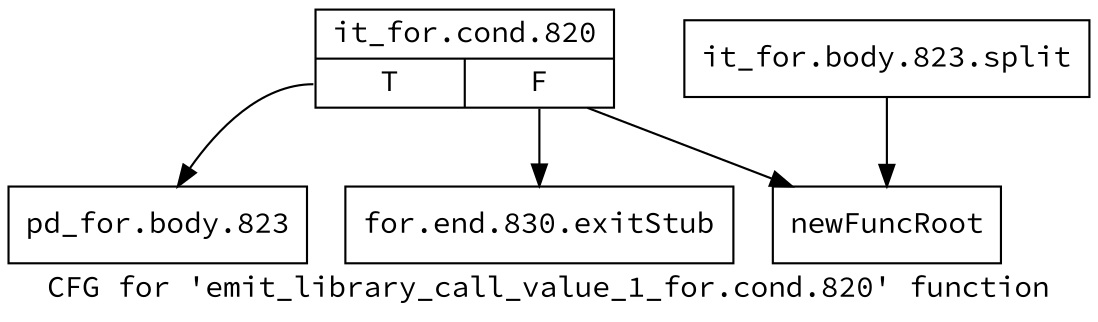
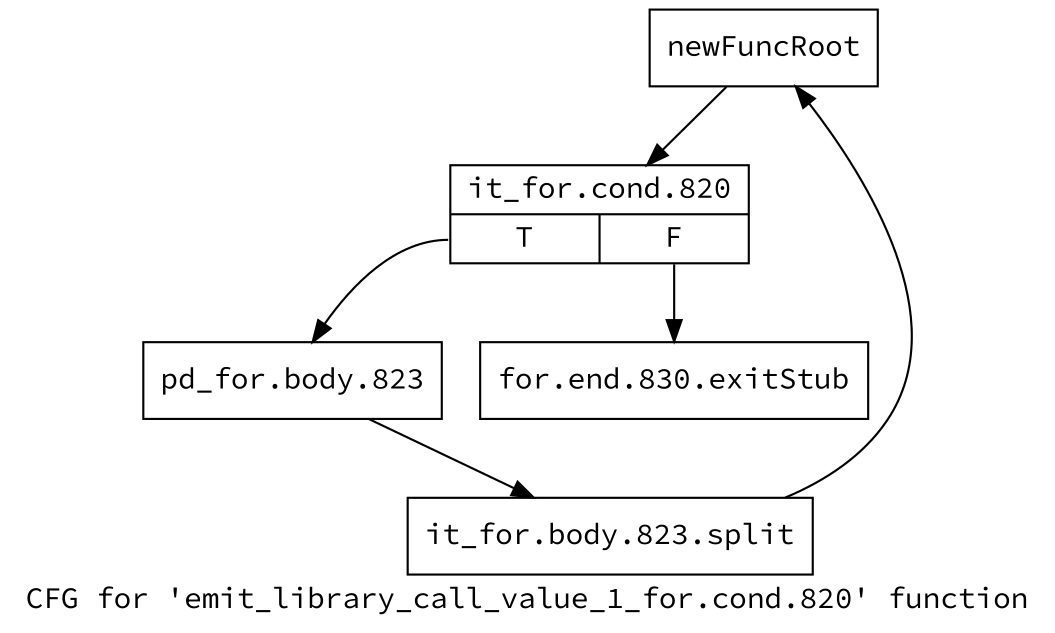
edge "it_for.cond.820" -> "newFuncRoot": reversed
edge "pd_for.body.823" -> "it_for.body.823.split": added
